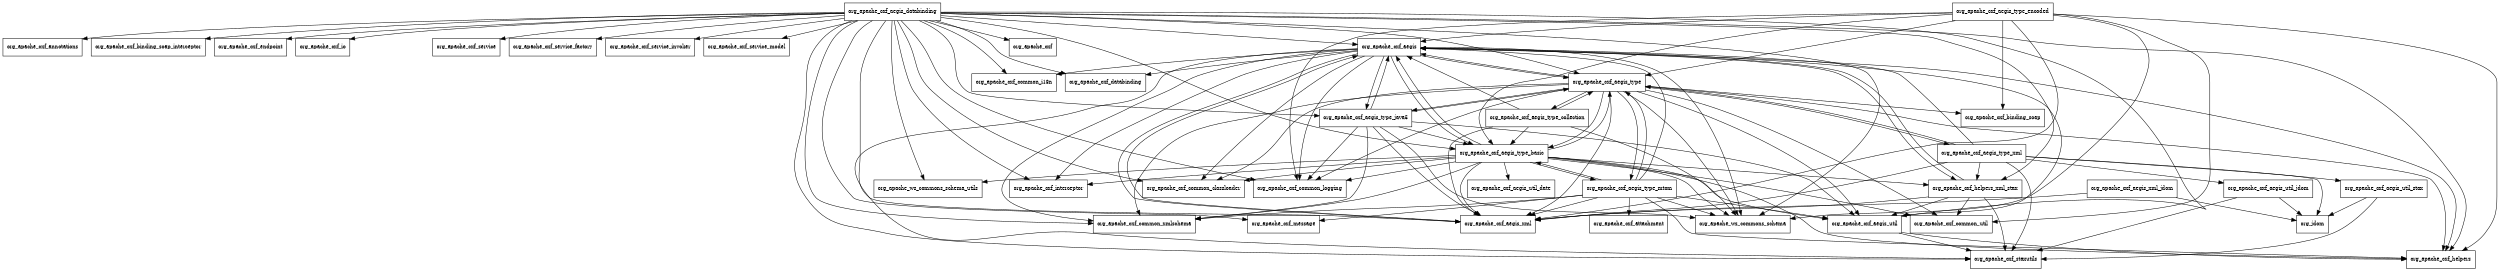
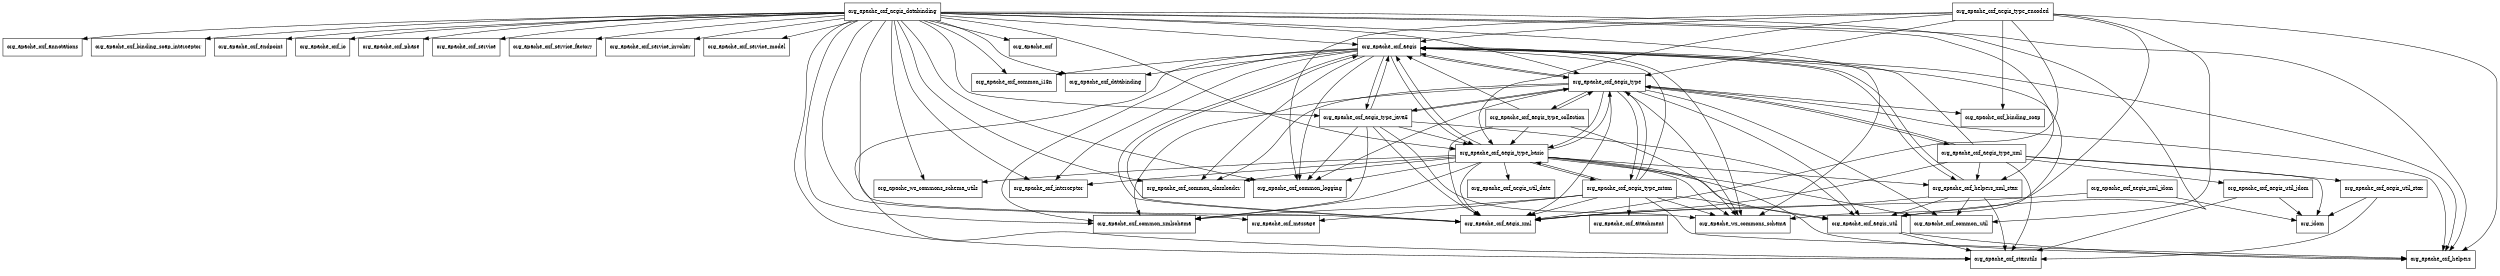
node "org_apache_cxf_phase": added
